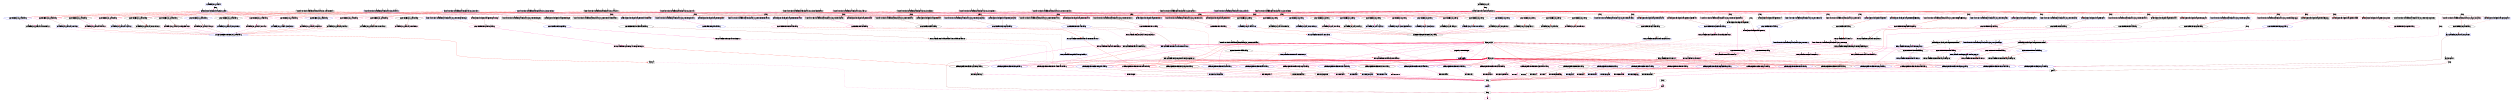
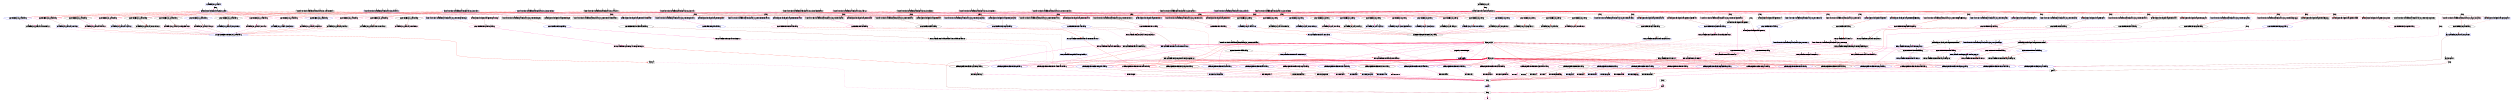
node "cmake_object_order_depends_target_test1": label "cmake_object_order_depends_target_test1" -> "cmake_visit_order_depends_target_test1"
node "tests/CMakeFiles/dir2.dir/test2.c.o": label "tests/CMakeFiles/dir2.dir/test2.c.o" -> "tests/CMakeFiles/test2.dir/test2.c.o"
